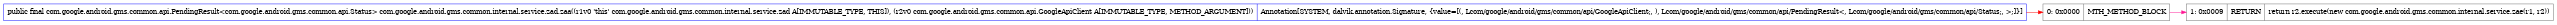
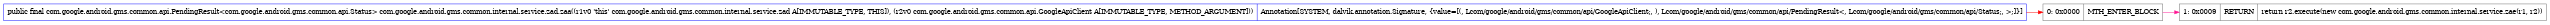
node "0: 0x0000": text "MTH_METHOD_BLOCK" -> "MTH_ENTER_BLOCK"
